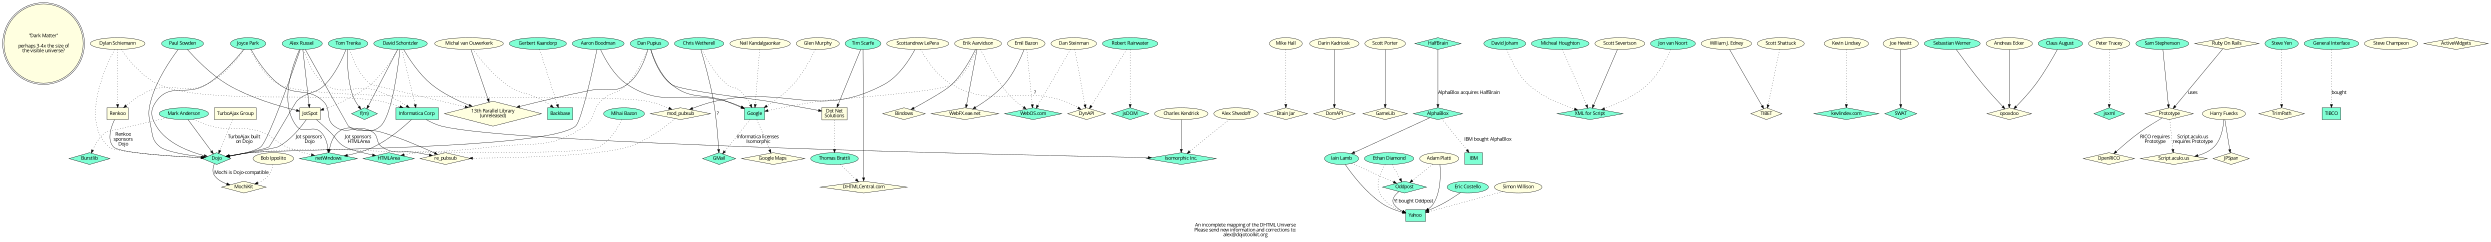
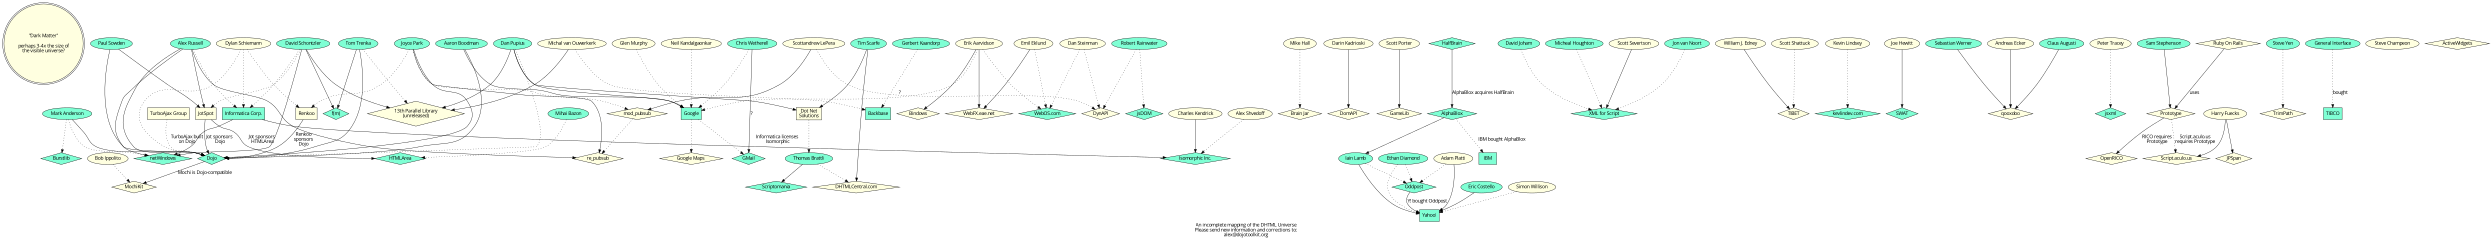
node "Emil Bazon": label "Emil Bazon" -> "Emil Eklund"
node "Scriptomania": added
